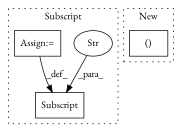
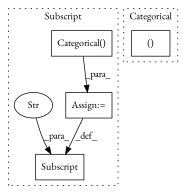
cluster "New": label "New" -> "Categorical"
node "Categorical()": added
